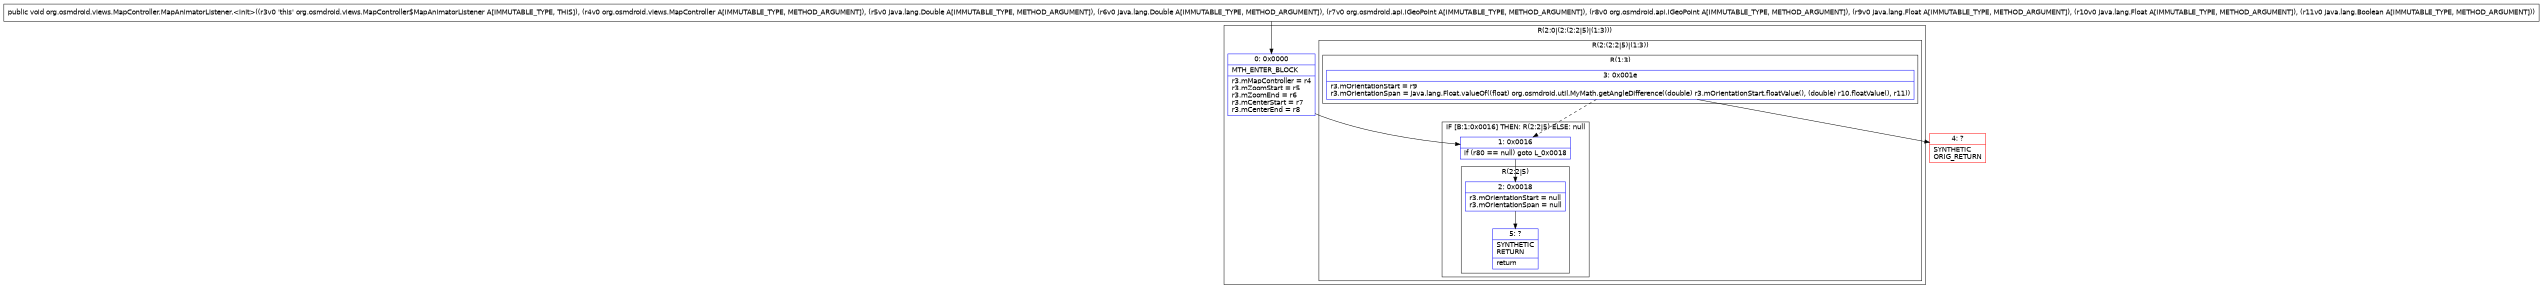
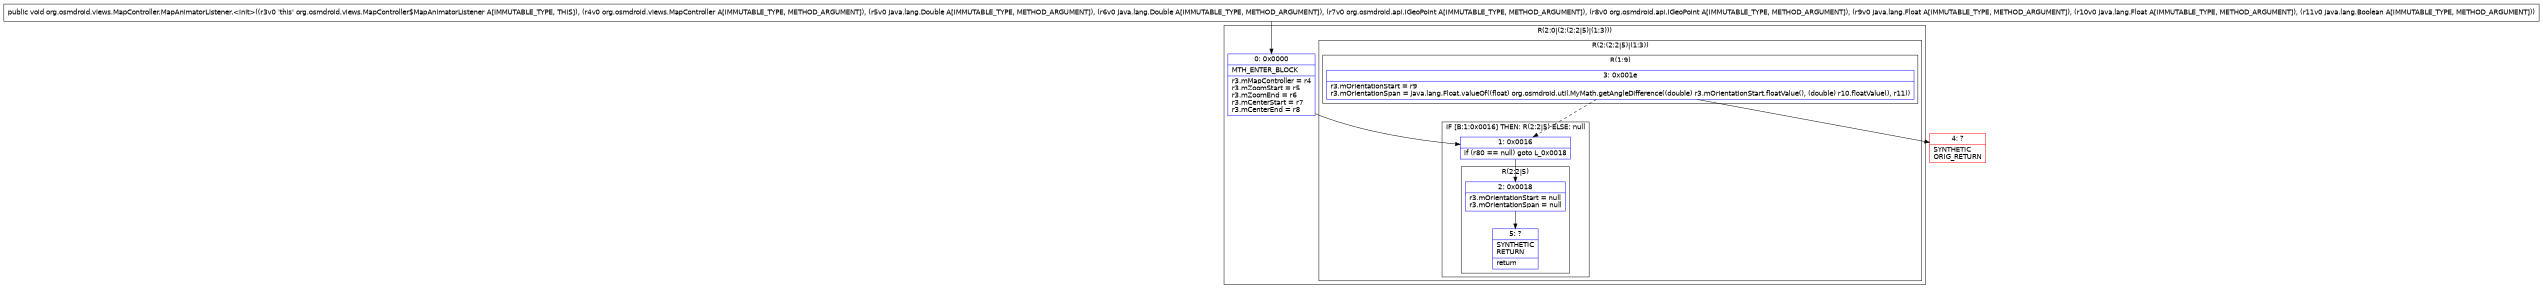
cluster "R(1:3)": label "R(1:3)" -> "R(1:9)"
